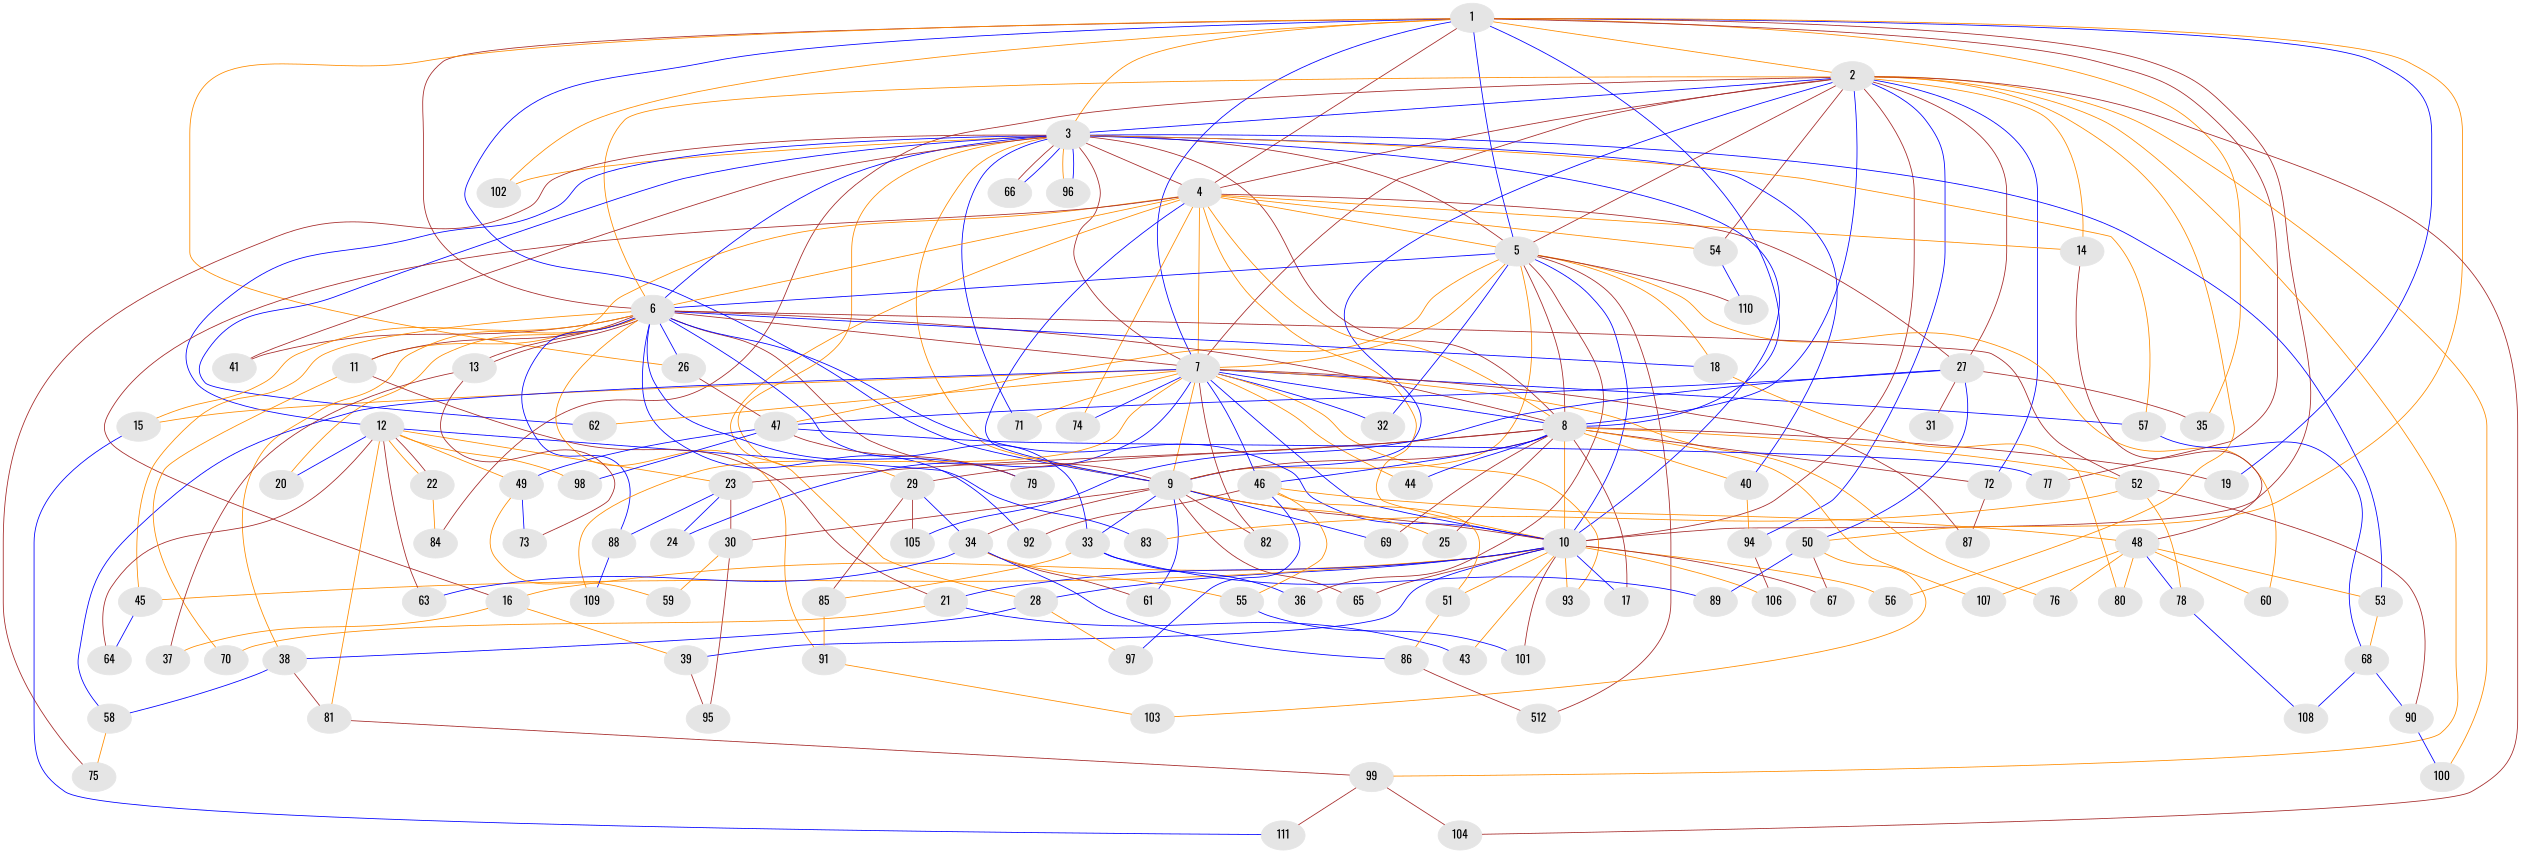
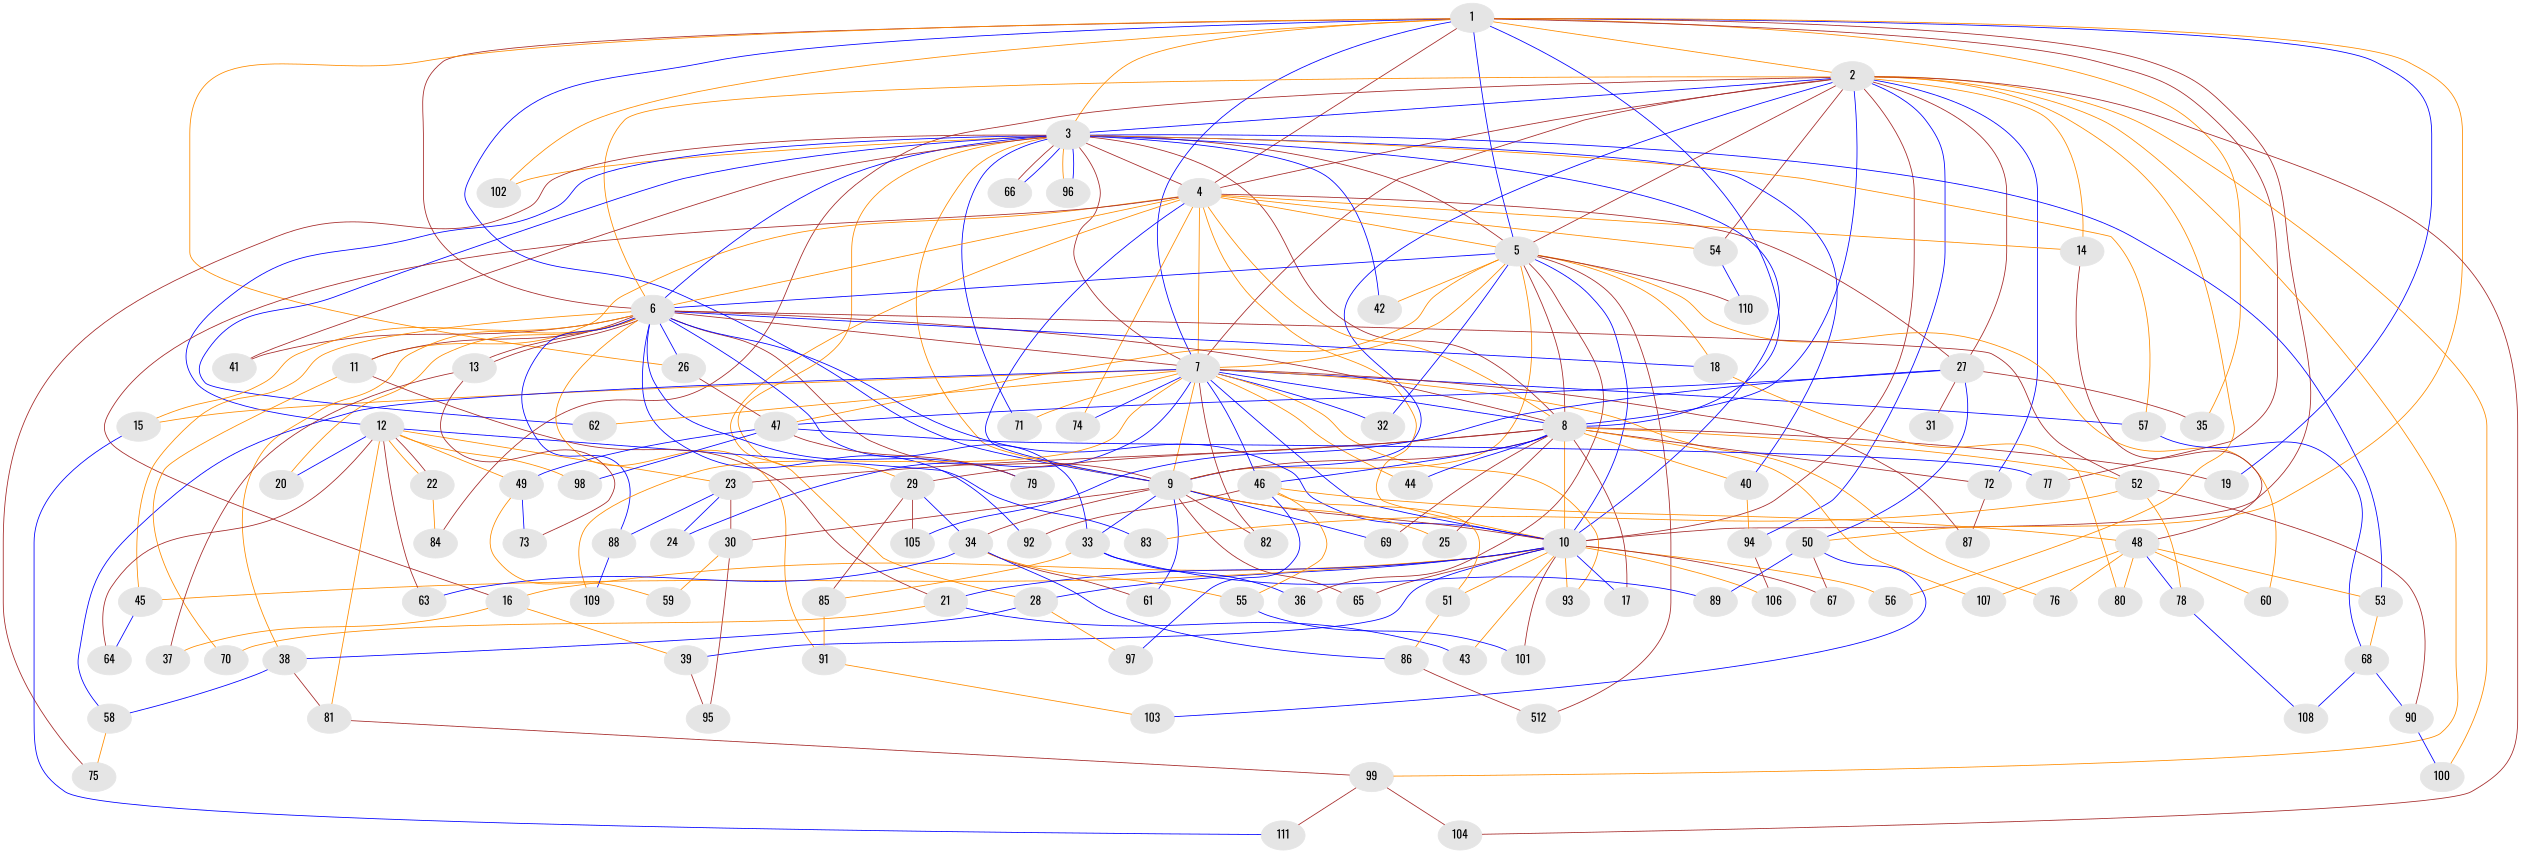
node "42": added
edge "50" -- "103": color darkorange -> blue
